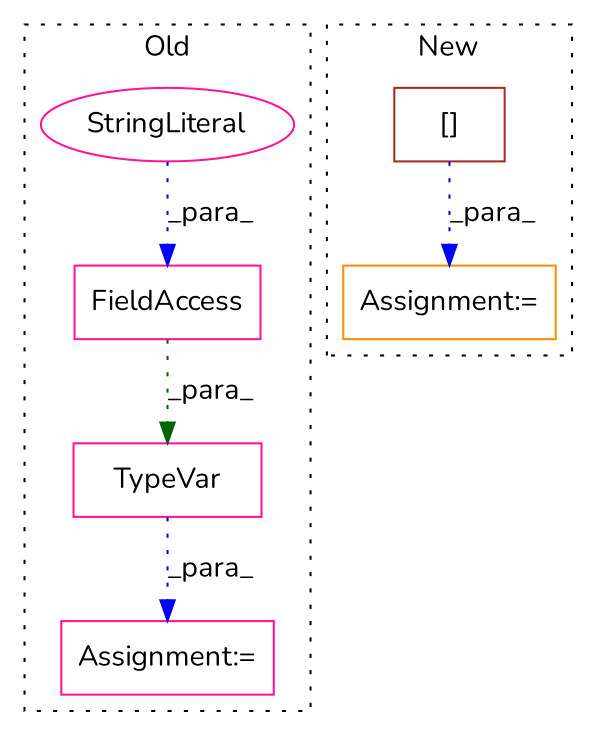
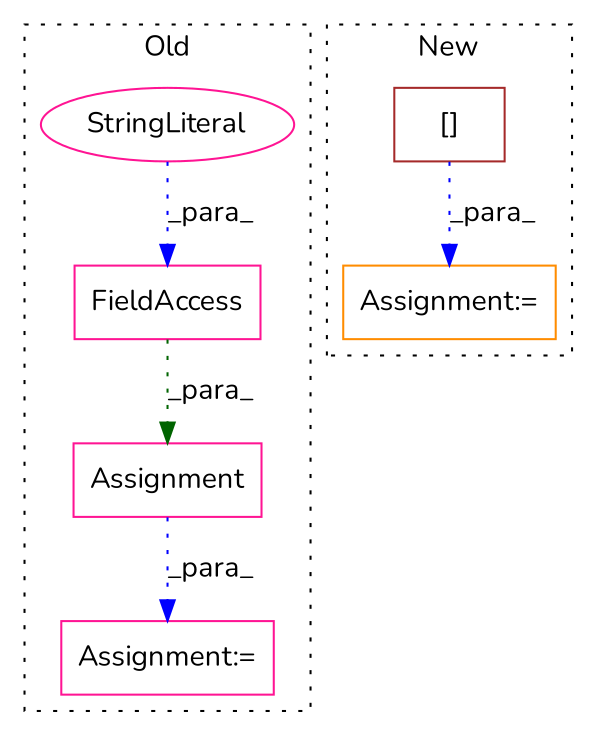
node "TypeVar": label "TypeVar" -> "Assignment"
